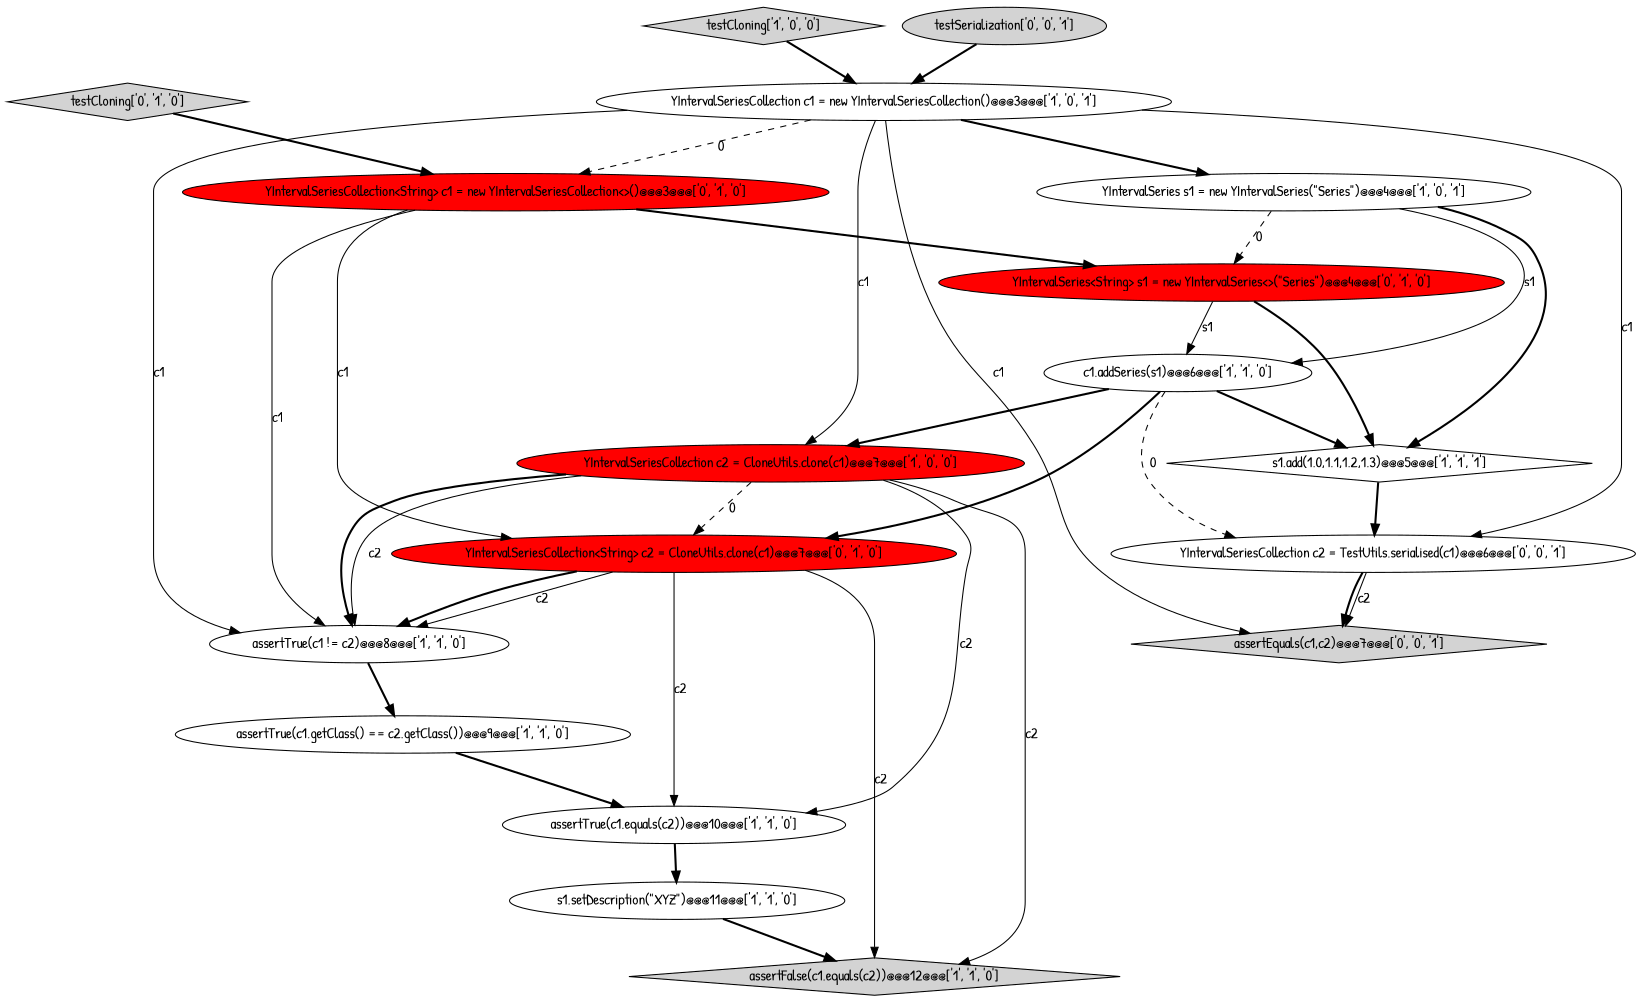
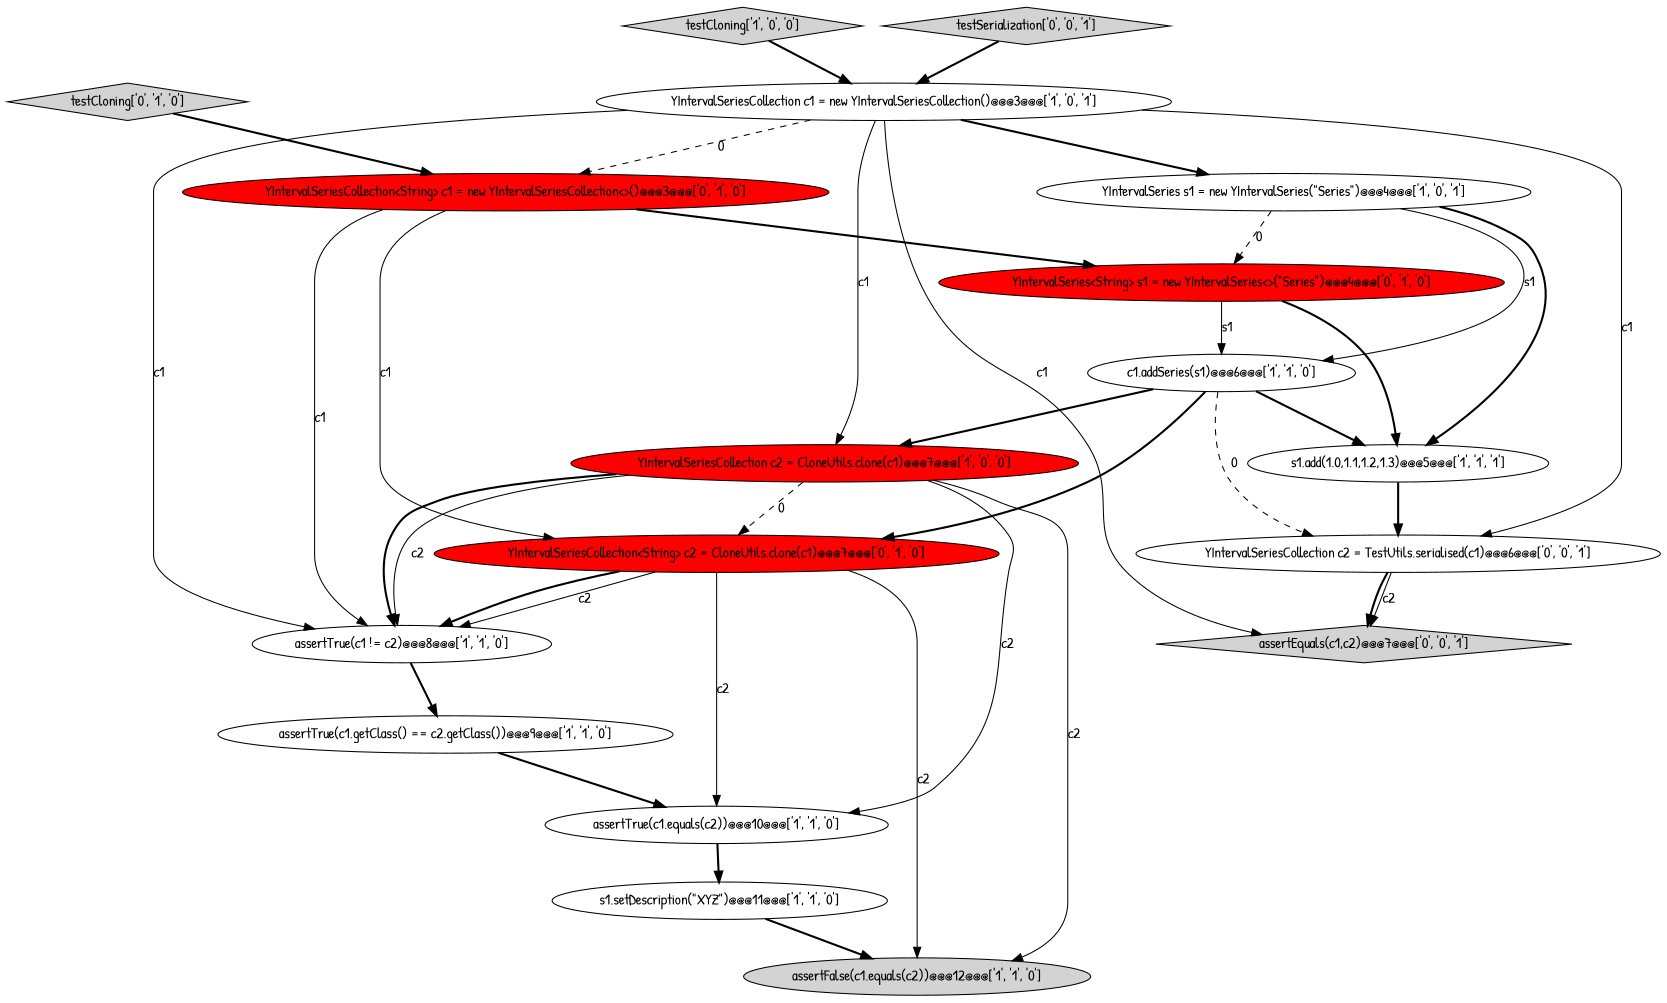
node "testSerialization['0', '0', '1']": shape ellipse -> diamond
node "s1.add(1.0,1.1,1.2,1.3)@@@5@@@['1', '1', '1']": shape diamond -> ellipse
node "assertFalse(c1.equals(c2))@@@12@@@['1', '1', '0']": shape diamond -> ellipse
